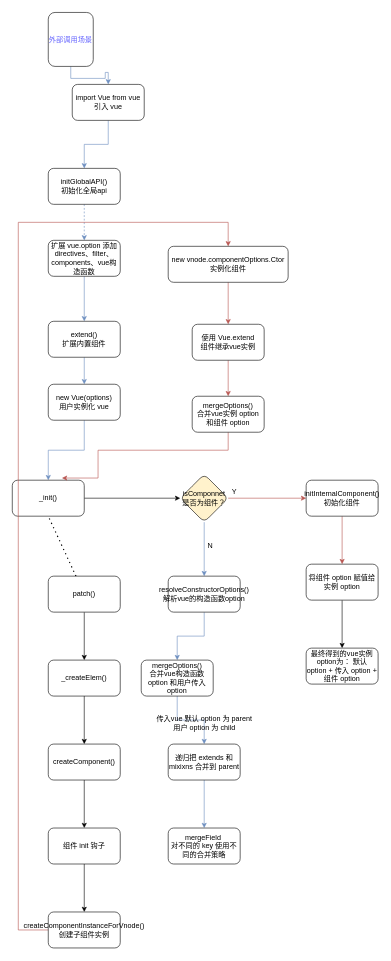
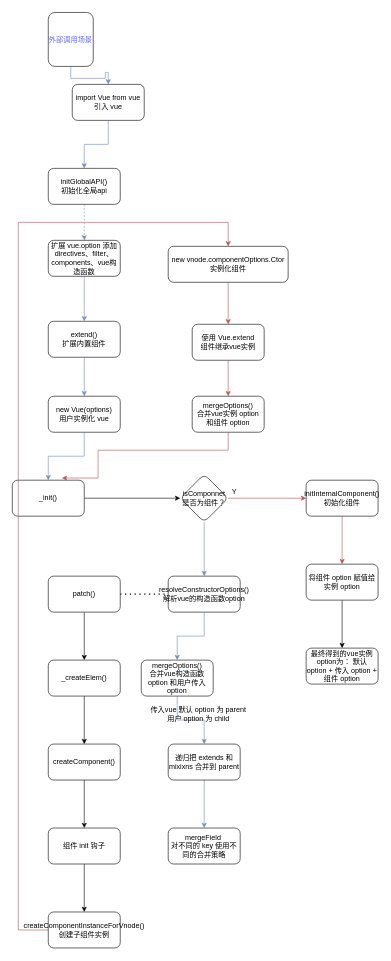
node "new Vue(options) 用户实例化 vue": moved (84, 402) -> (84, 414)
node "isComponnet 是否为组件？": fillcolor #fff2cc -> #ffffff
edge "_init()" -- "patch()": now "resolveConstructorOptions() 解析vue的构造函数option" -- "patch()"
node "N": removed
node "传入vue 默认 option 为 parent 用户 option 为 child": moved (204, 723) -> (198, 714)
